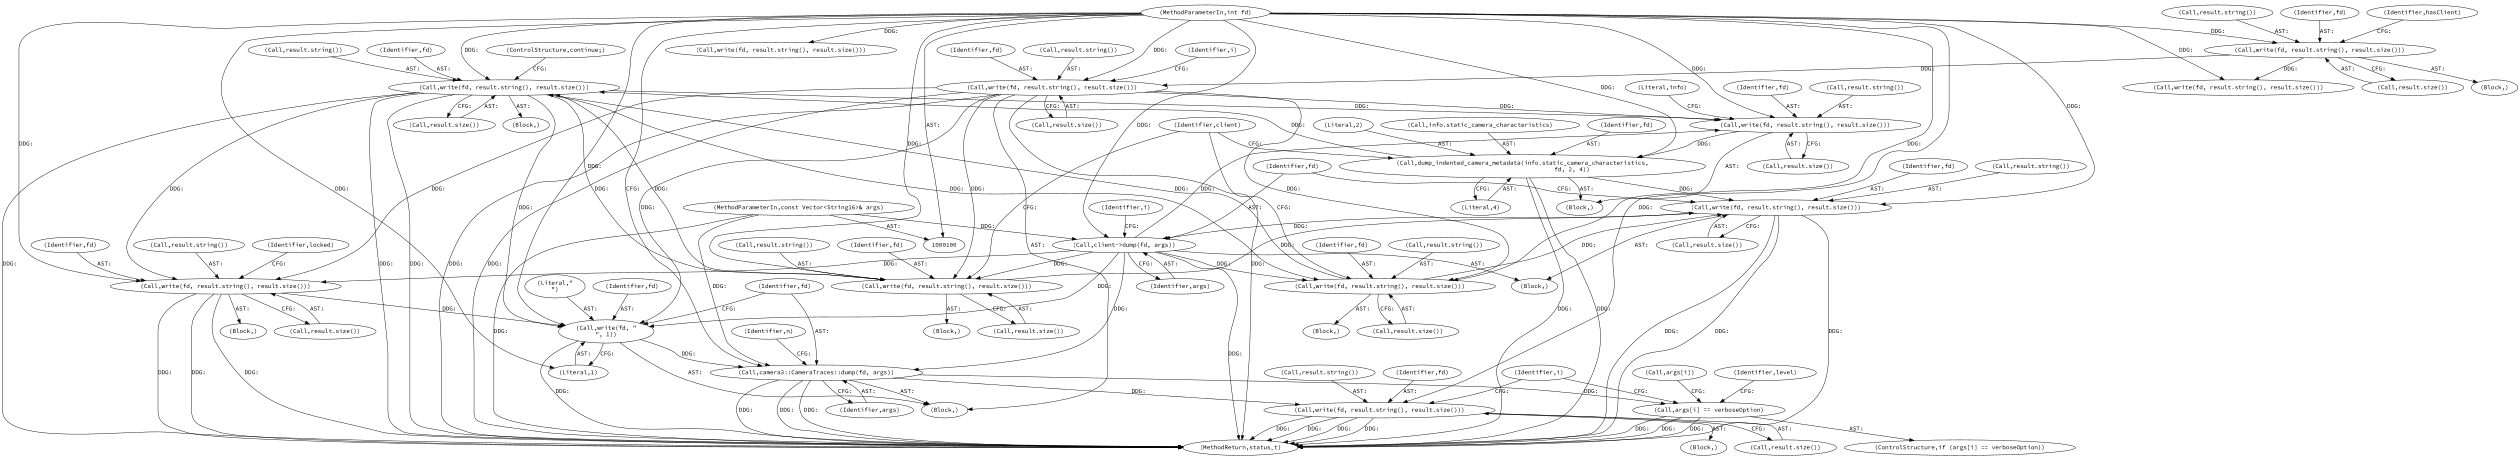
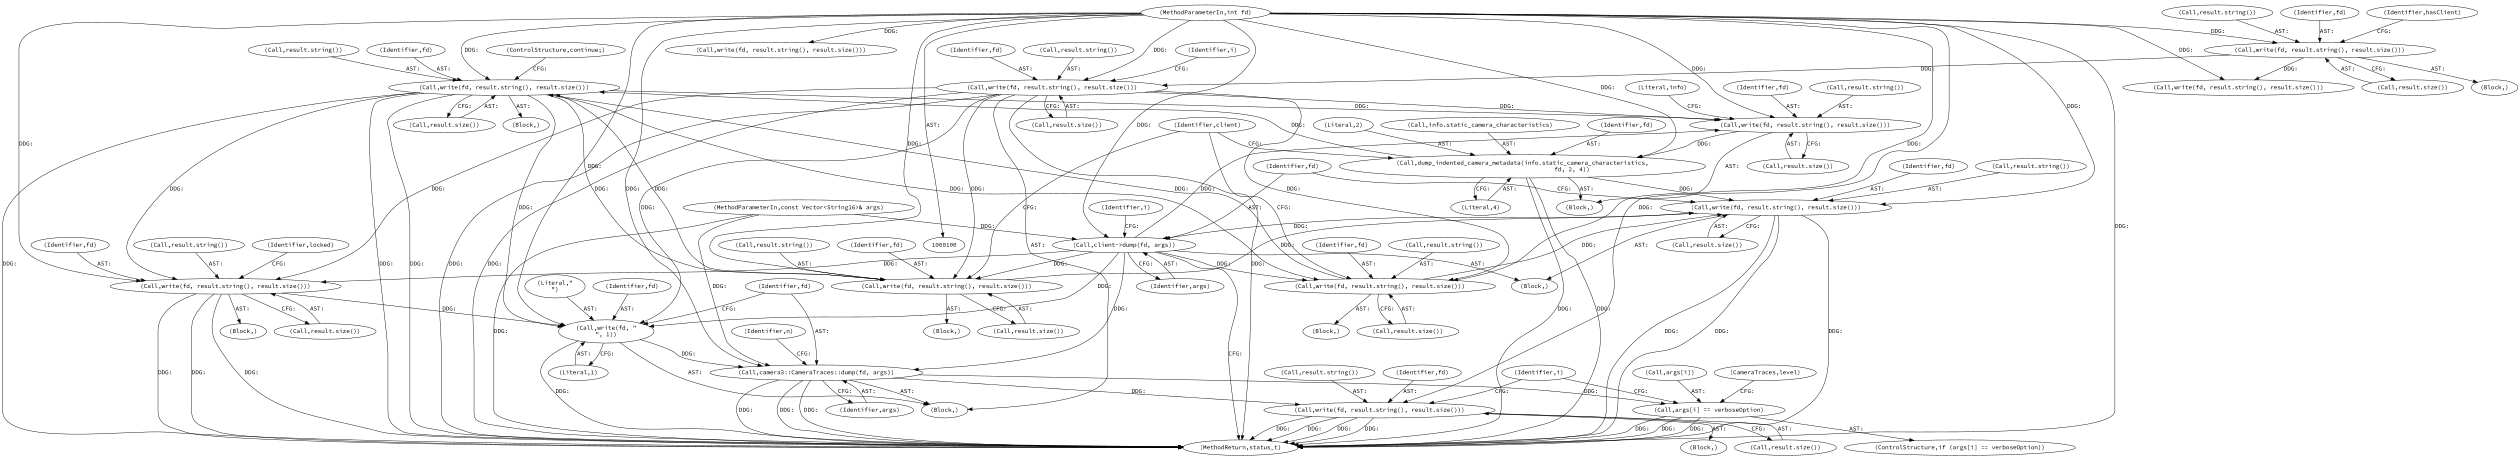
edge "(MethodParameterIn,int fd)" -> "(Literal,1)": now "(MethodParameterIn,int fd)" -> "(MethodReturn,status_t)"
edge "(MethodParameterIn,int fd)" -> "(Call,camera3::CameraTraces::dump(fd, args))": label "CFG: " -> "DDG: "
edge "(MethodParameterIn,const Vector<String16>& args)" -> "1000100": removed, label "AST:"
edge "(Call,client->dump(fd, args))" -> "(MethodReturn,status_t)": label "DDG: " -> "CFG: "
node "(Identifier,level)": label "(Identifier,level)" -> "(CameraTraces,level)"
edge "(Call,args[i])" -> "(Call,args[i] == verboseOption)": label "CFG: " -> "AST: "
